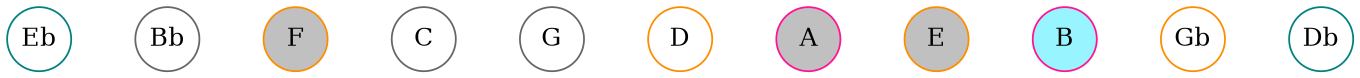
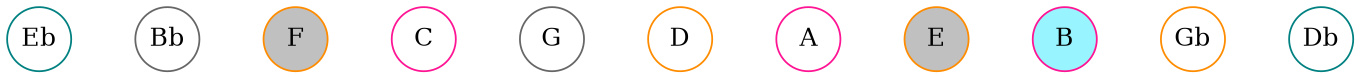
node "C": color gray40 -> deeppink
node "A": fillcolor gray -> white
